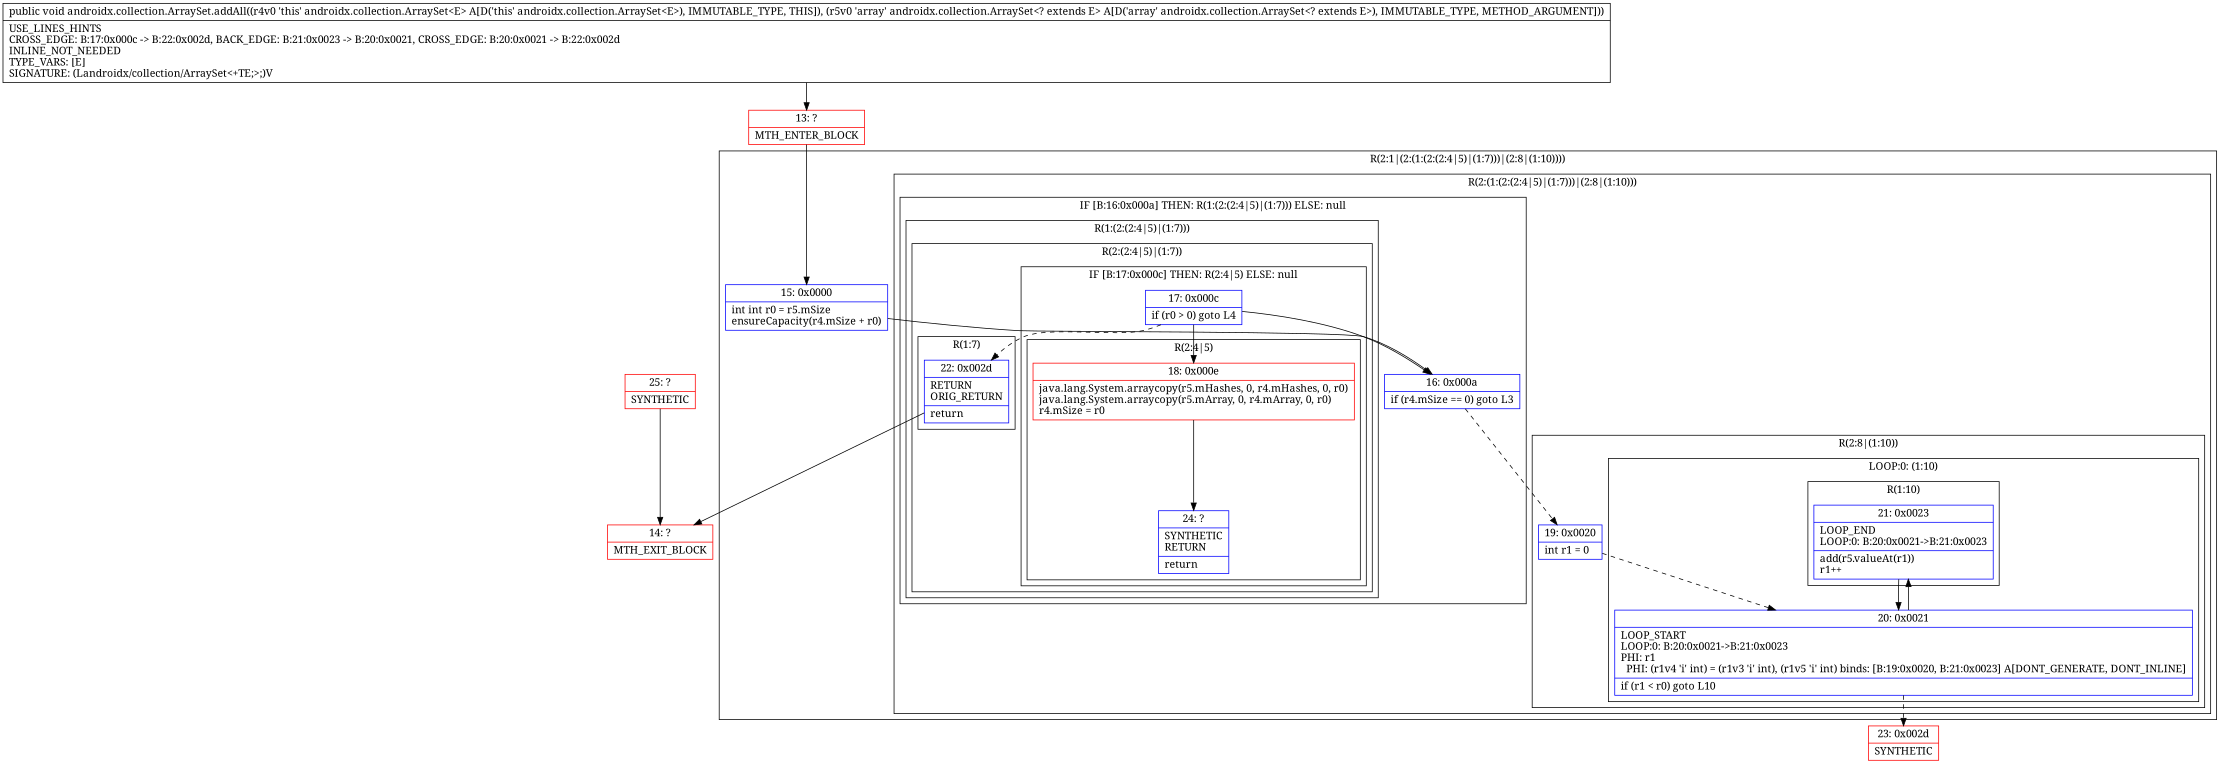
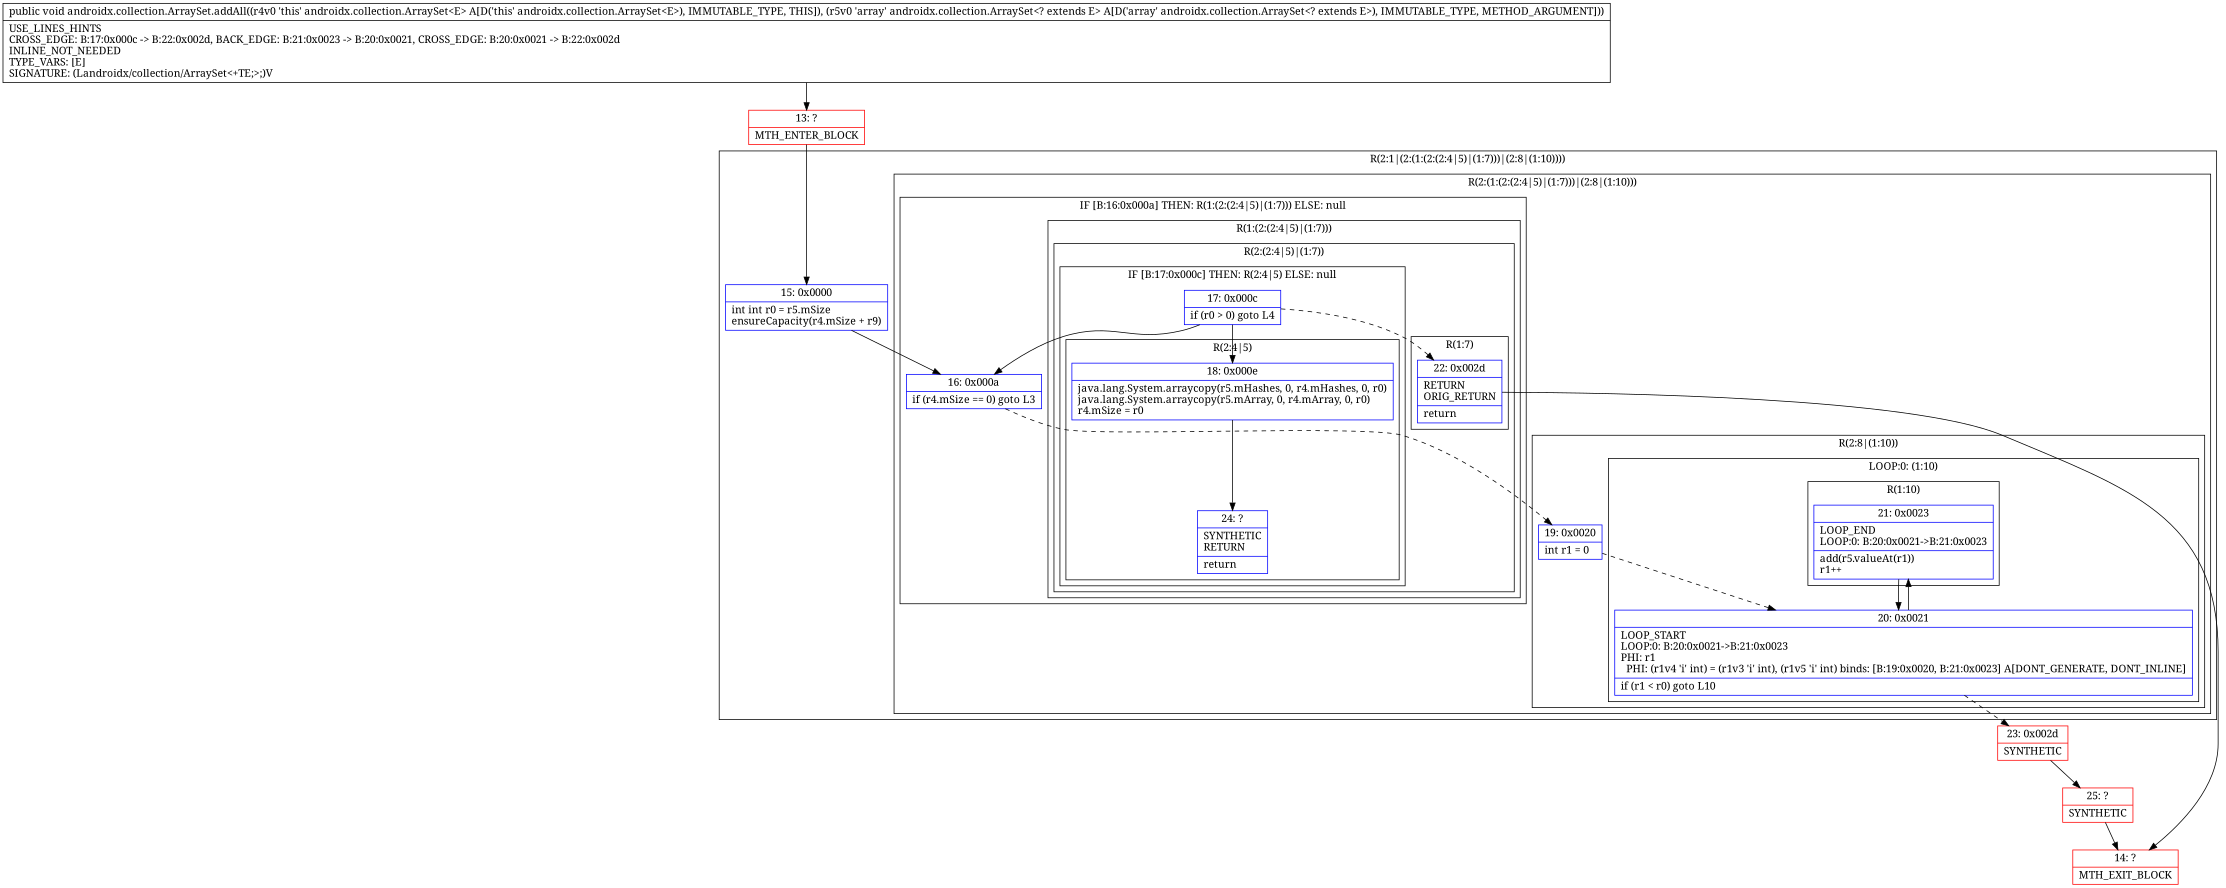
node "15: 0x0000": text "ensureCapacity(r4.mSize + r0)" -> "ensureCapacity(r4.mSize + r9)"
node "18: 0x000e": color red -> blue
edge "23: 0x002d" -> "25: ?": added
